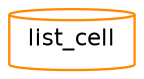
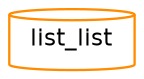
node "list_cell": label "list_cell" -> "list_list"
